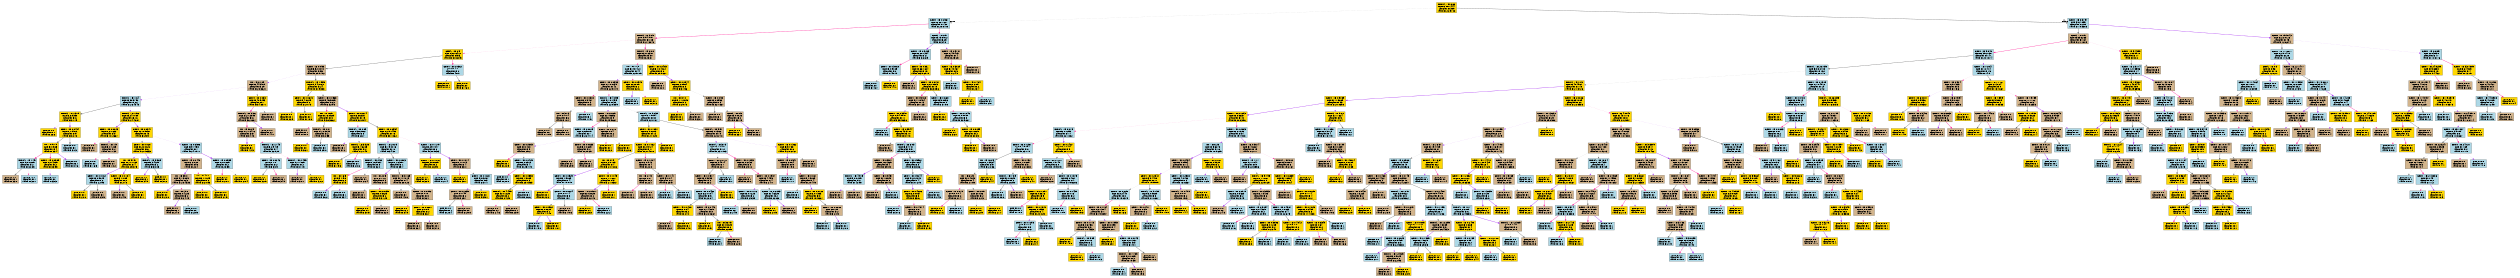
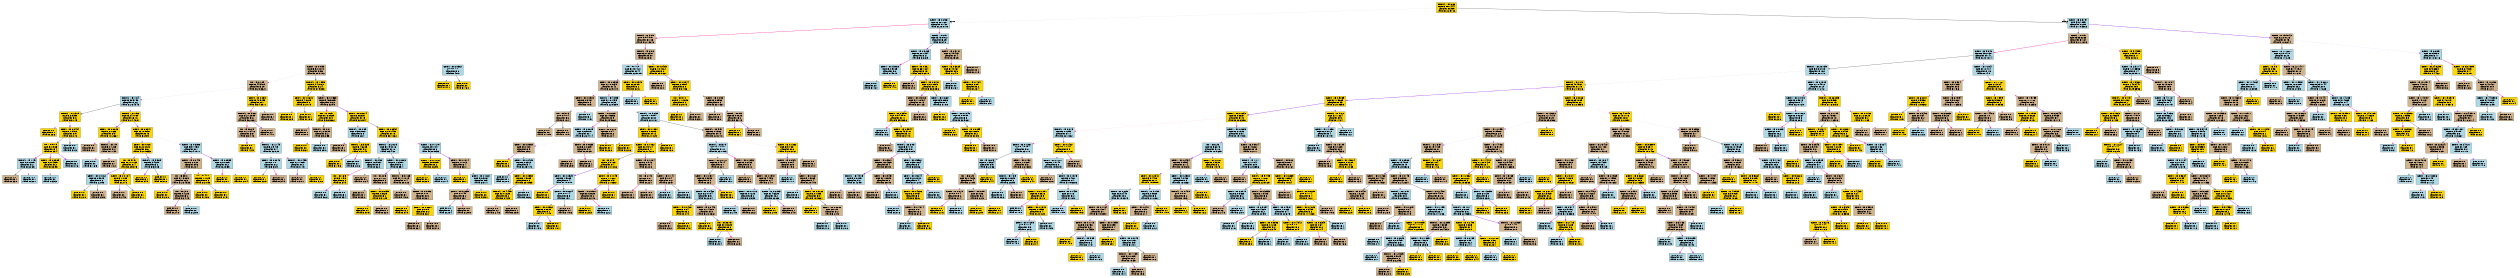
node "CHAS <= 0.5 mse = 61.6412 samples = 55 value = 30.6345": removed
edge "INDUS <= 26.695 mse = 8.9985 samples = 15 value = 16.3133" -> "CRIM <= 0.7195 mse = 4.5837 samples = 13 value = 17.0308": added
edge "CRIM <= 0.7195 mse = 4.5837 samples = 13 value = 17.0308" -> "INDUS <= 23.77 mse = 3.8549 samples = 10 value = 17.71": added
node "CRIM <= 9.263 value = 0.9156 samples = 3 value = 10.8333": label "CRIM <= 9.263 value = 0.9156 samples = 3 value = 10.8333" -> "CRIM <= 9.263 mse = 0.9156 samples = 3 value = 10.8333"
